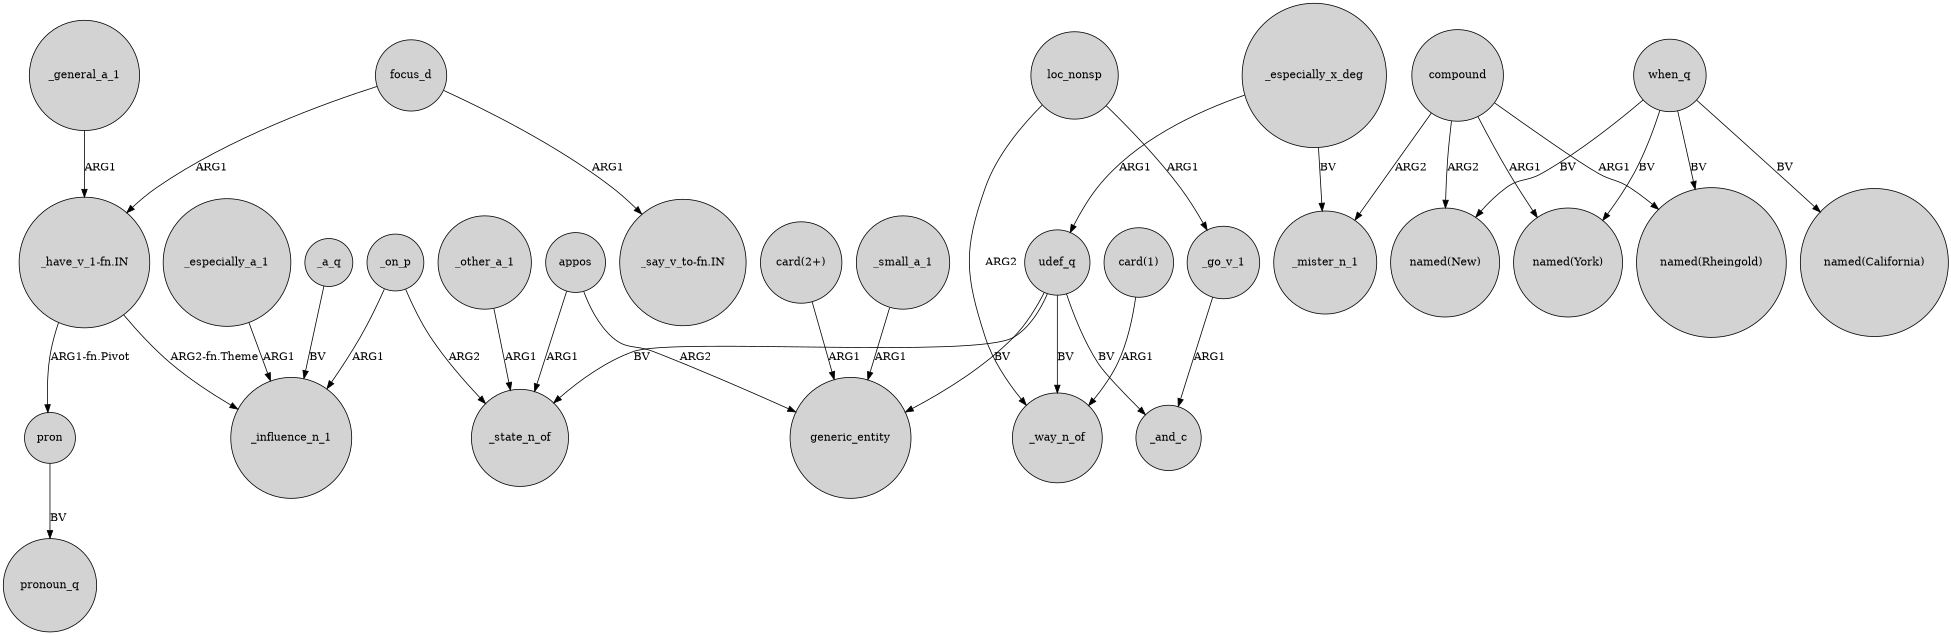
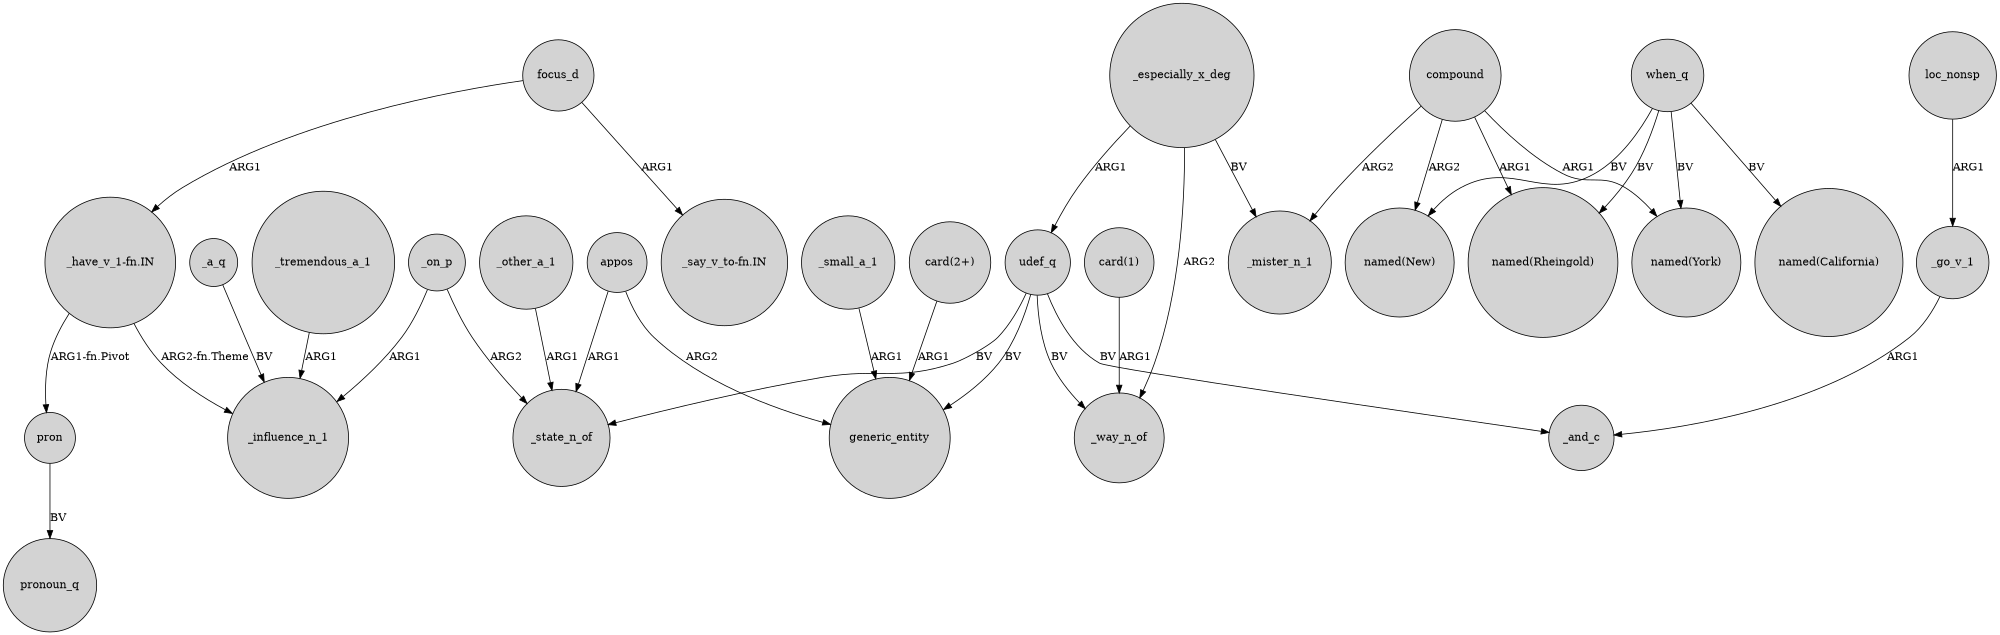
node "_general_a_1": removed
edge "loc_nonsp" -> "_way_n_of": now "_especially_x_deg" -> "_way_n_of"
node "_especially_a_1": label "_especially_a_1" -> "_tremendous_a_1"
